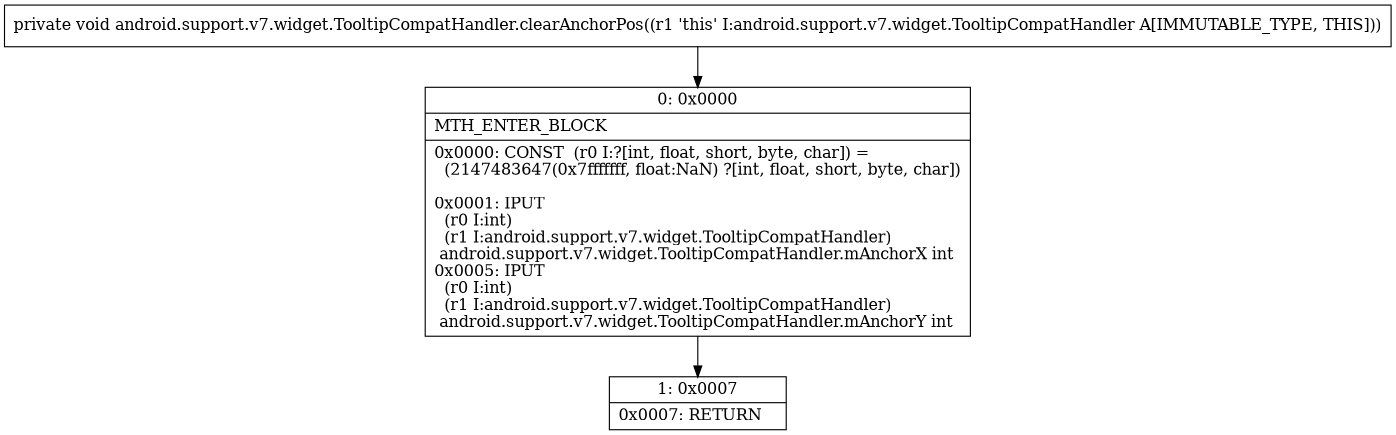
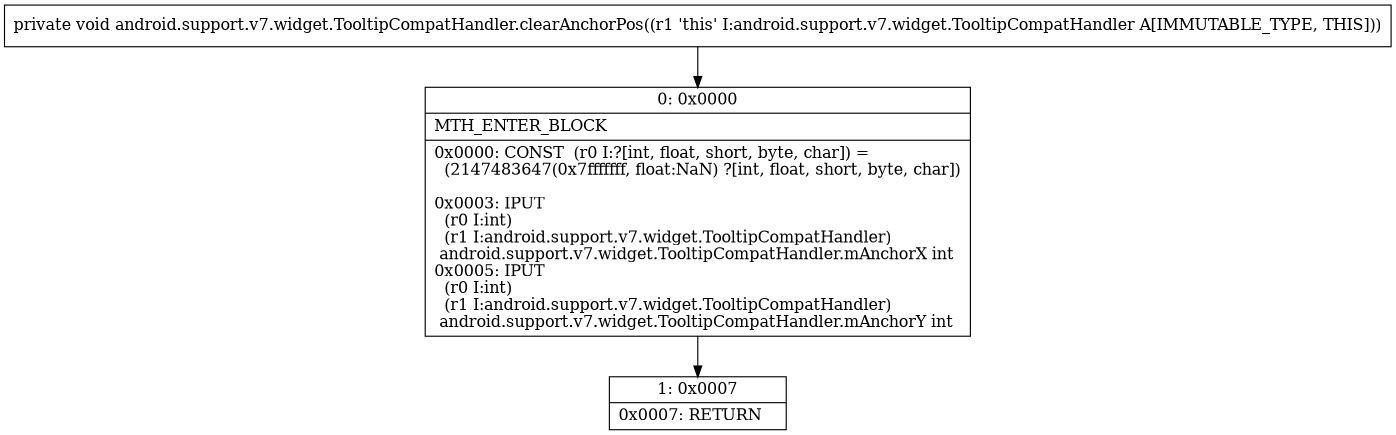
node "0: 0x0000": text "0x0001: IPUT" -> "0x0003: IPUT"
